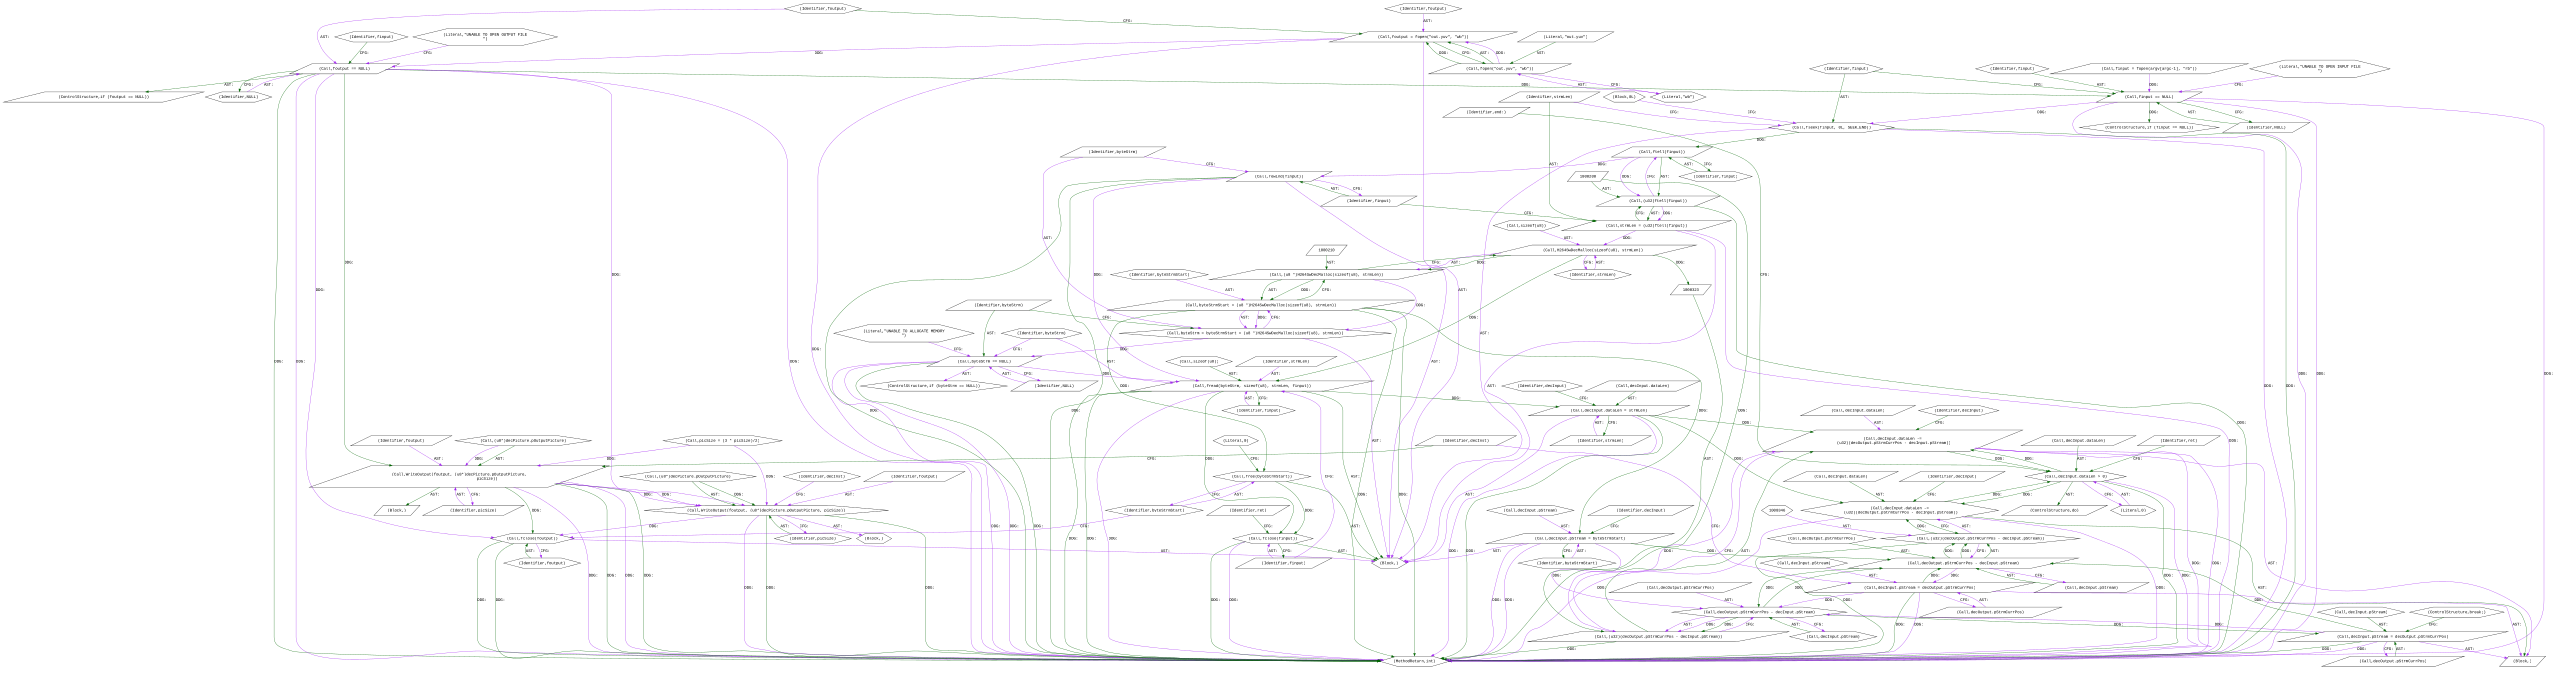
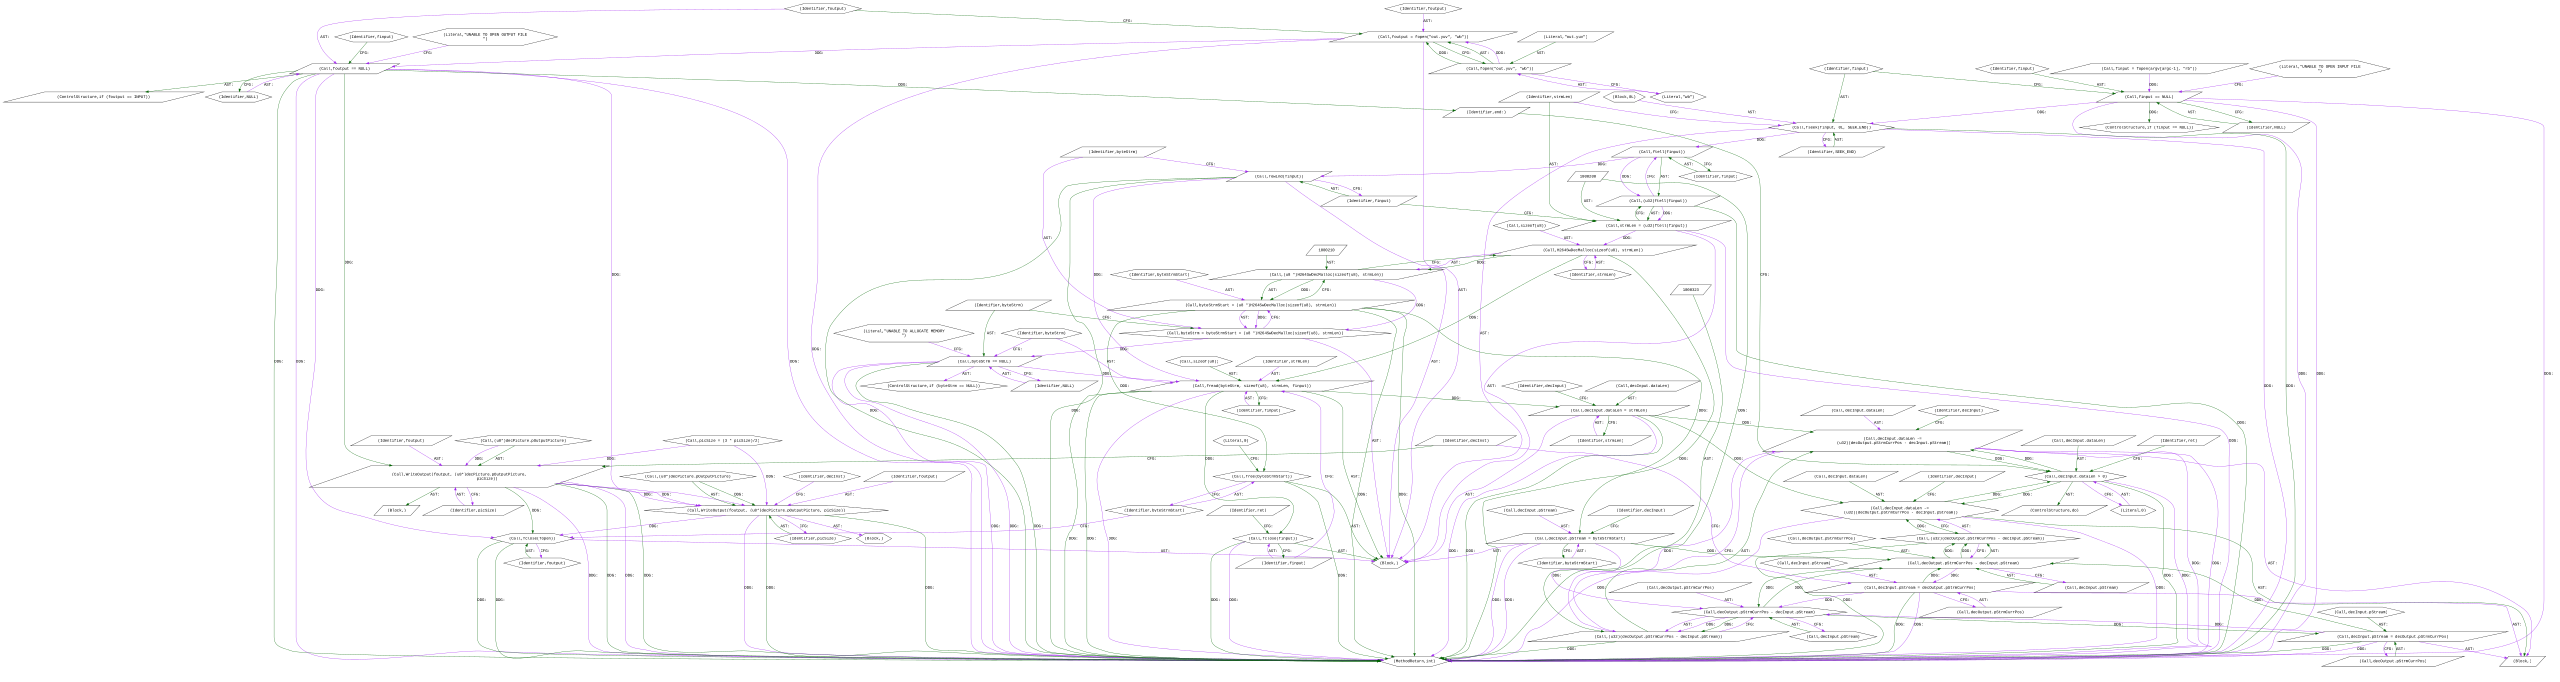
edge "(Call,foutput == NULL)" -> "(Call,finput == NULL)": now "(Call,foutput == NULL)" -> "(Identifier,end:)"
node "(ControlStructure,if (foutput == NULL))": label "(ControlStructure,if (foutput == NULL))" -> "(ControlStructure,if (foutput == INPUT))"
edge "(Block,0L)" -> "(Call,fseek(finput, 0L, SEEK_END))": label "CFG: " -> "AST: "
edge "(Call,fseek(finput, 0L, SEEK_END))" -> "(Call,ftell(finput))": color darkgreen -> purple
node "(Identifier,SEEK_END)": added
edge "1000200" -> "(Call,(u32)ftell(finput))": now "1000200" -> "(Call,strmLen = (u32)ftell(finput))"
edge "(Call,H264SwDecMalloc(sizeof(u8), strmLen))" -> "1000323": now "(Call,H264SwDecMalloc(sizeof(u8), strmLen))" -> "(MethodReturn,int)"
edge "(Call,free(byteStrmStart))" -> "(Call,fclose(finput))": now "(Call,free(byteStrmStart))" -> "(MethodReturn,int)"
node "1000346": removed
node "(Call,fclose(foutput))": label "(Call,fclose(foutput))" -> "(Call,fclose(fopen))"
node "(ControlStructure,break;)": removed
